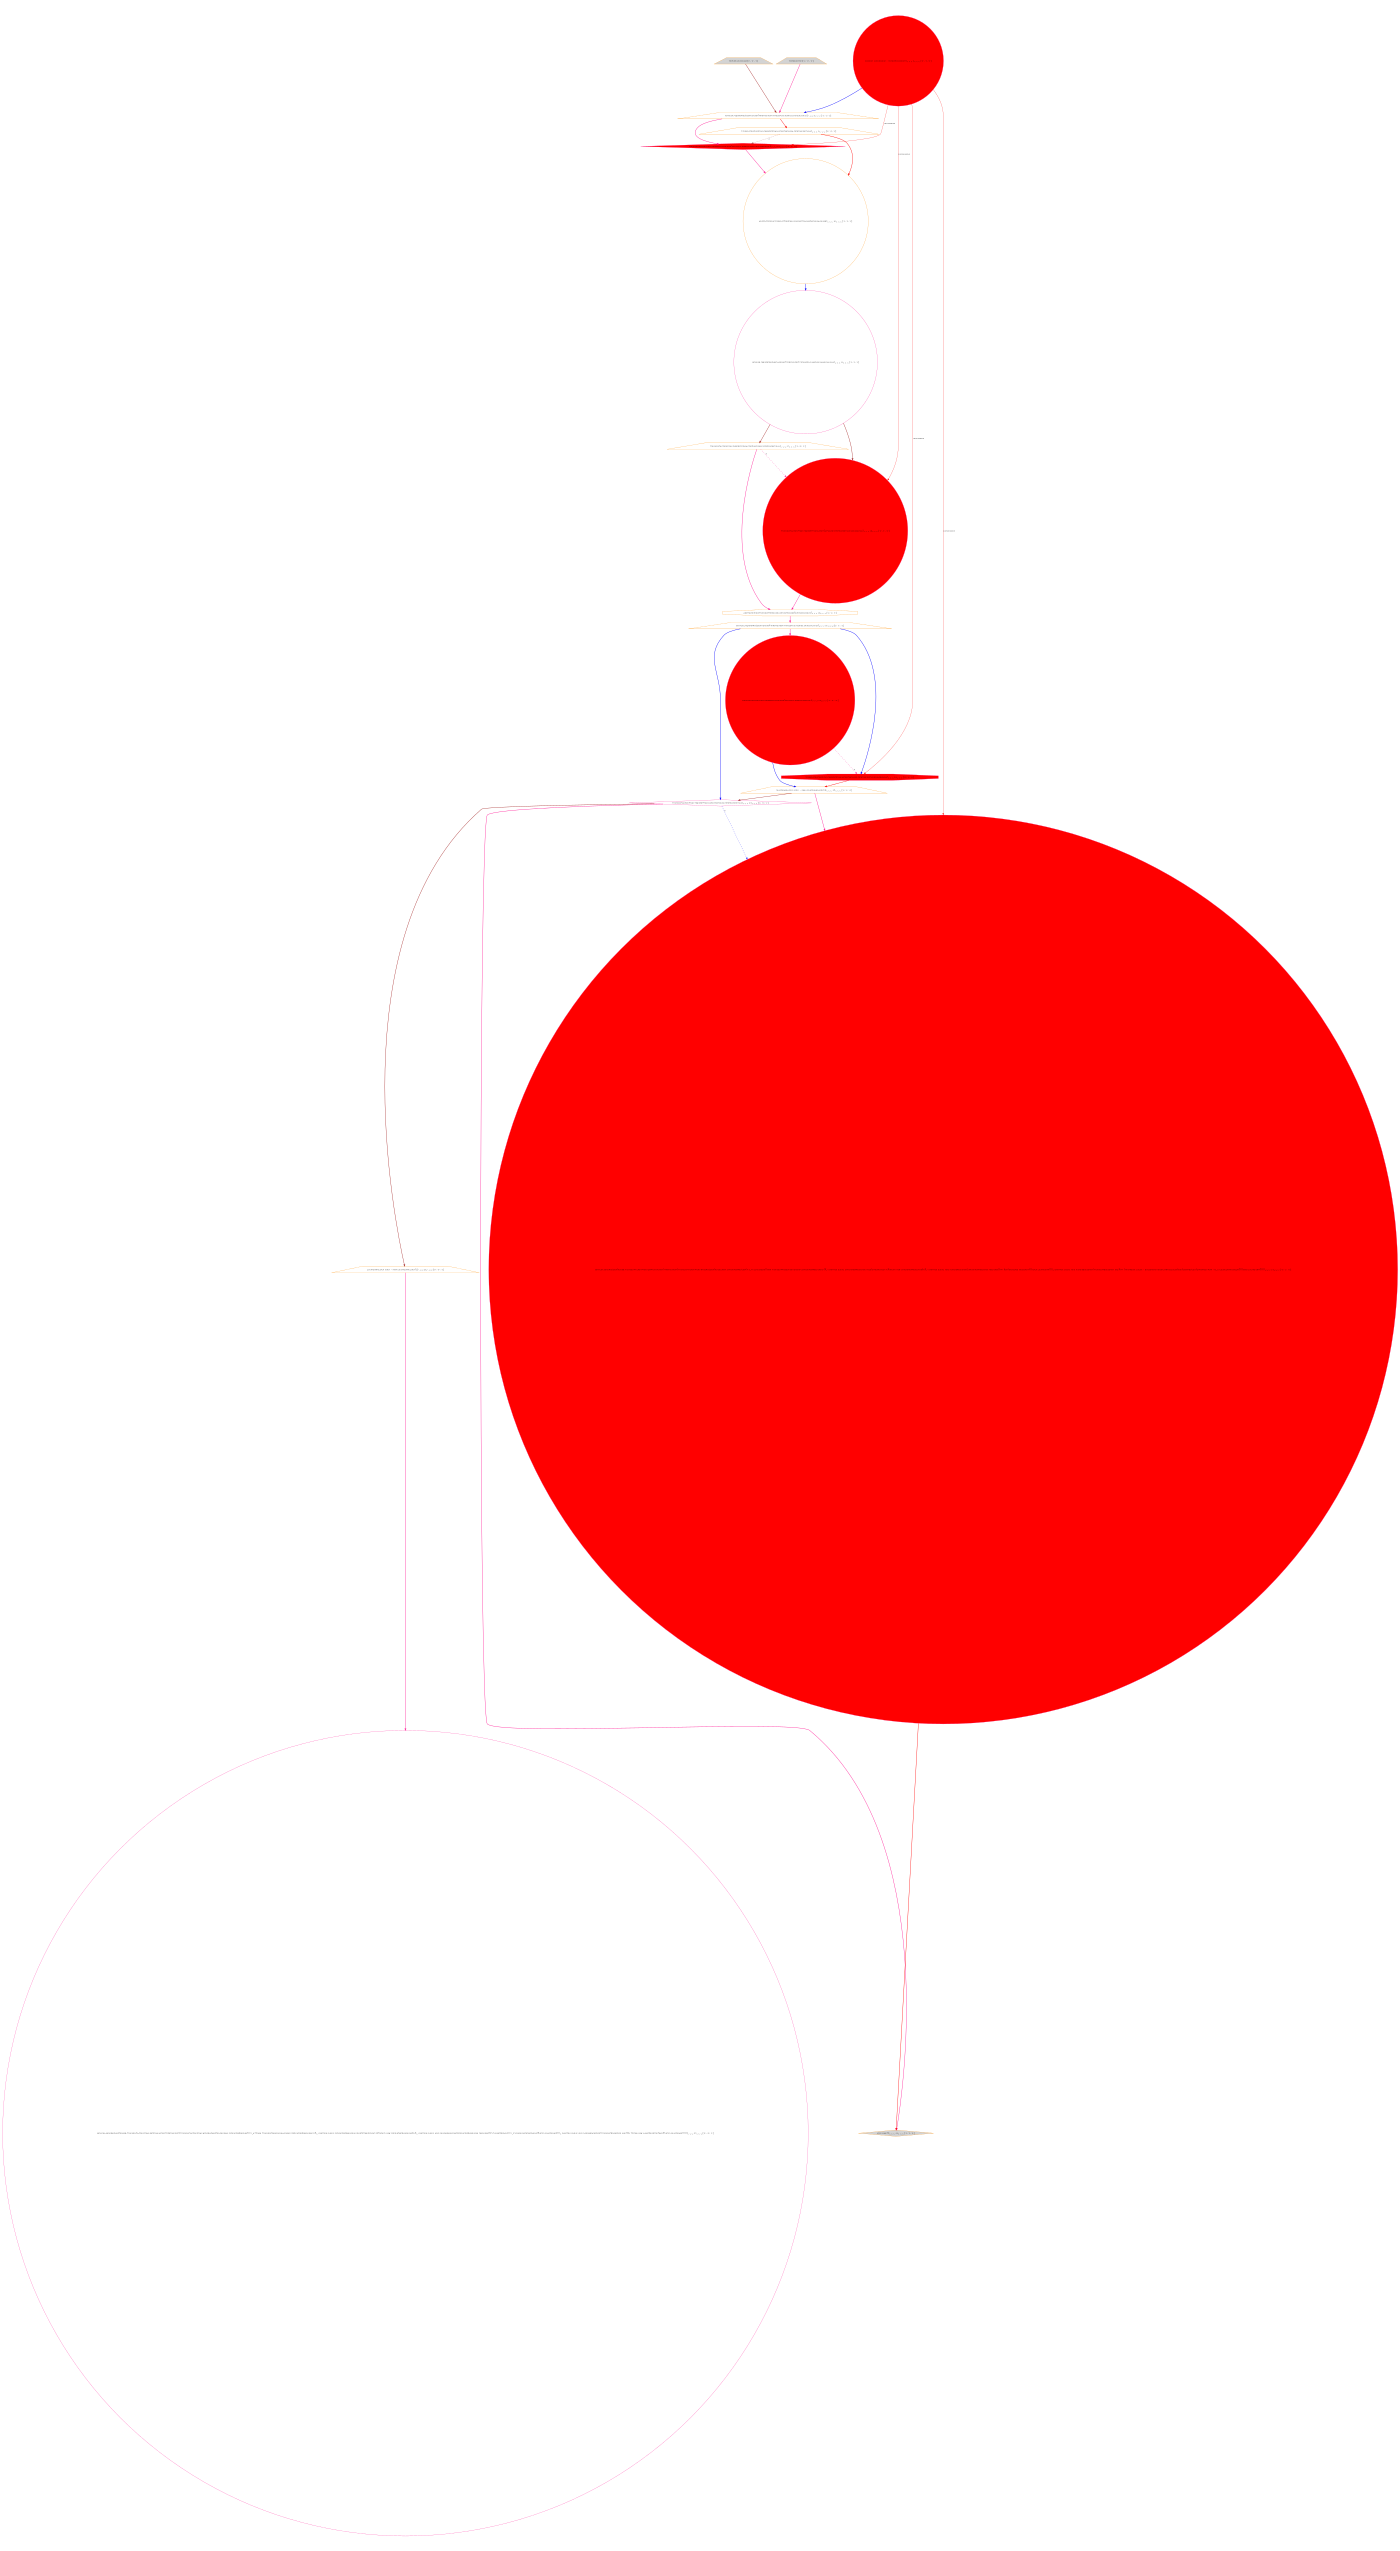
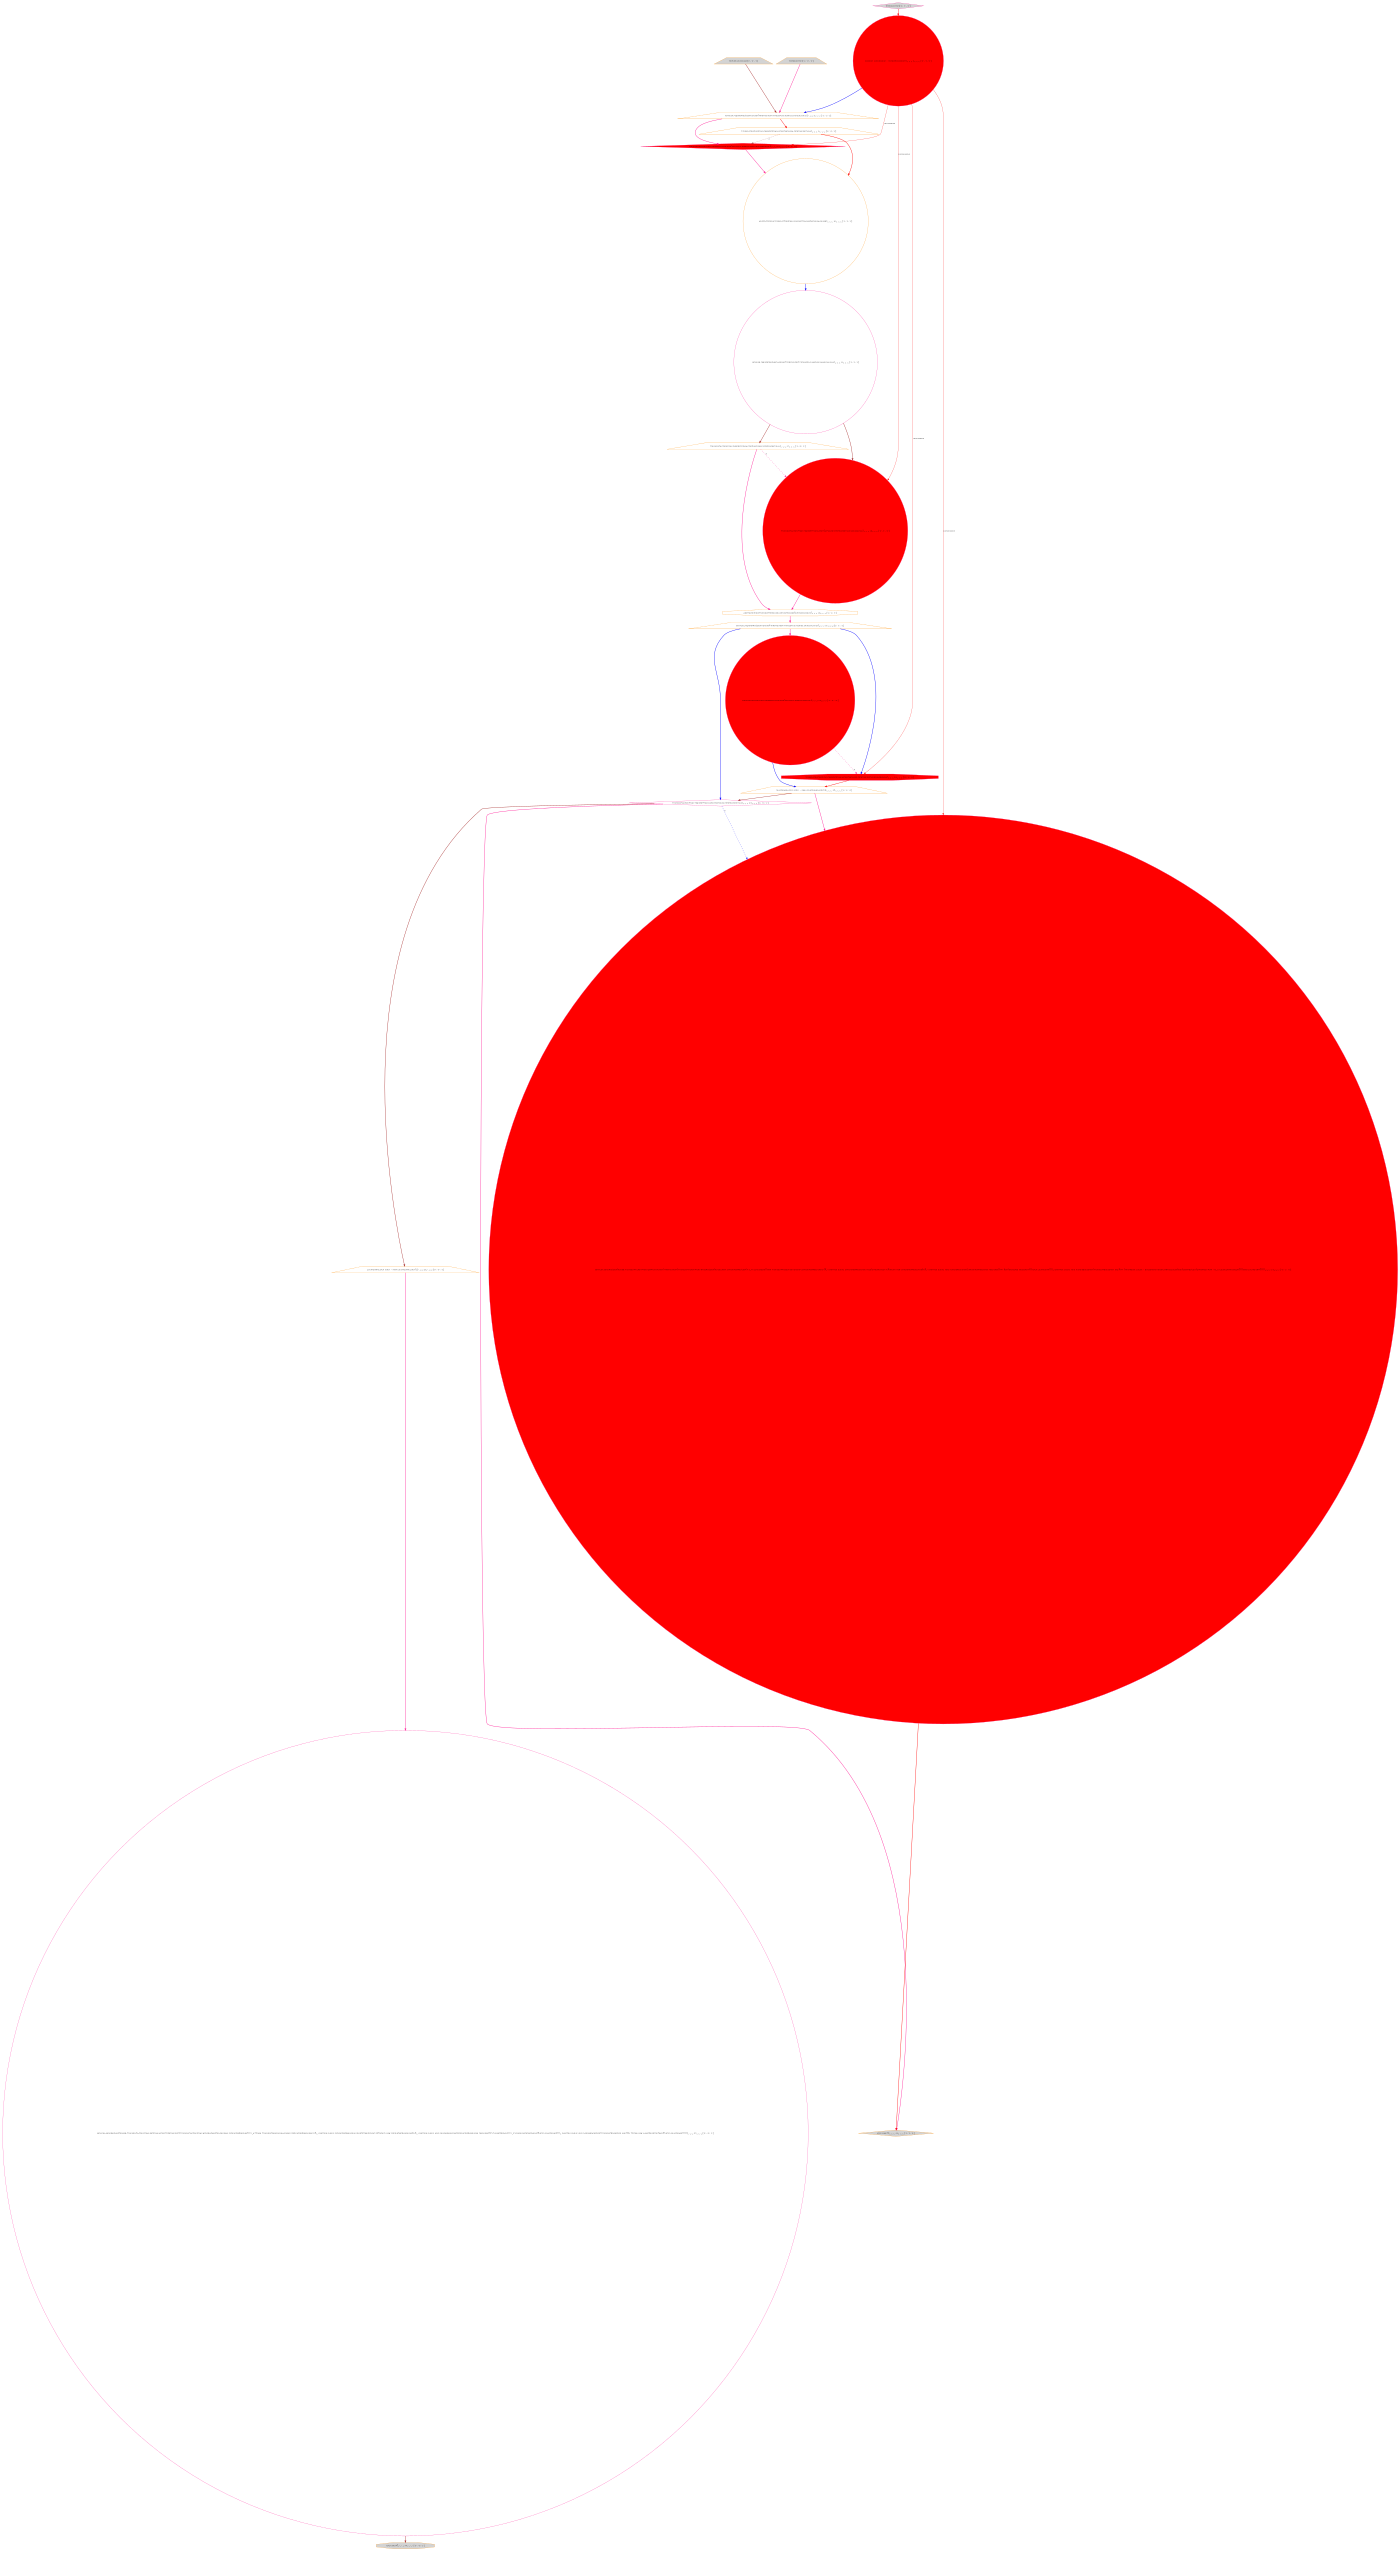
node "testException['0', '1', '0']": added
node "latch.await()@@@49@@@['0', '0', '1']": added
